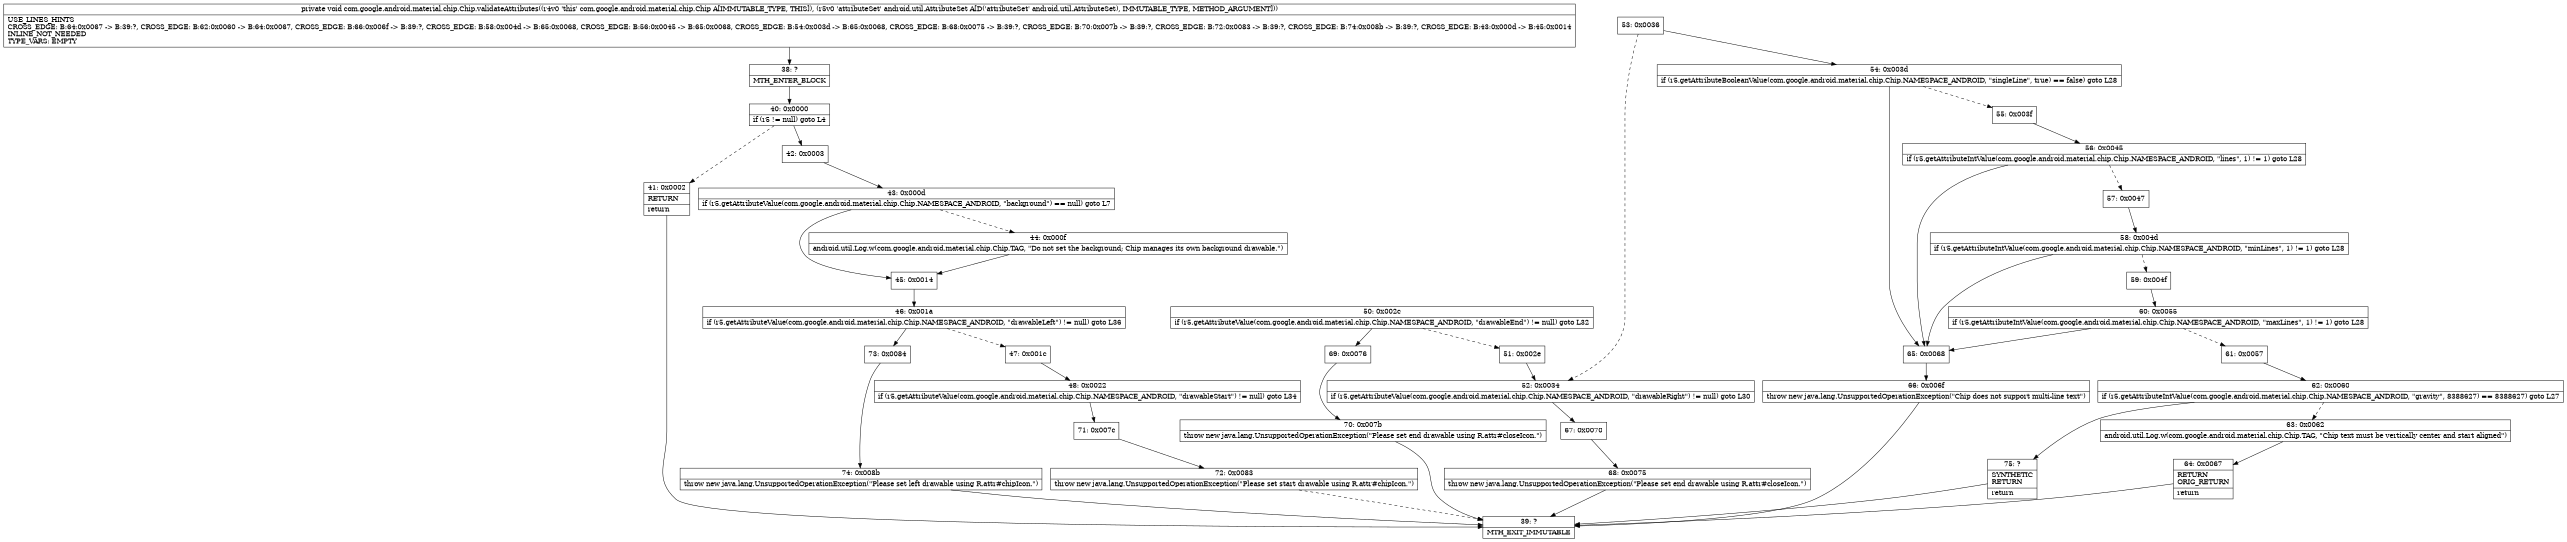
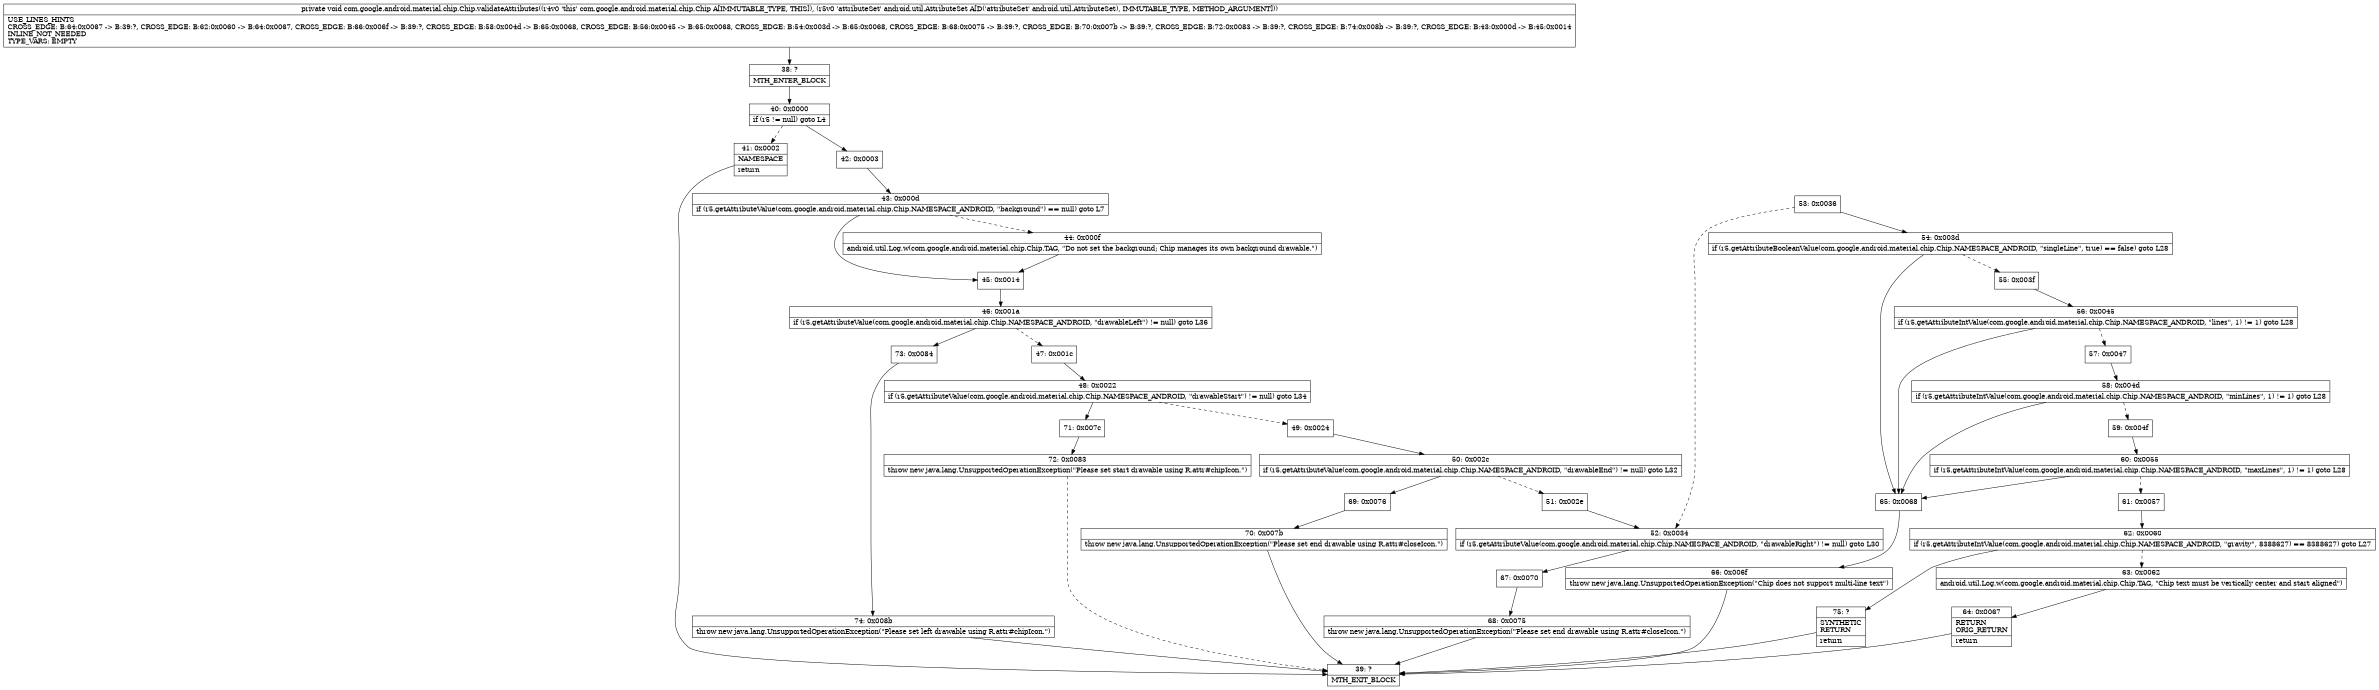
node "41: 0x0002": text "RETURN" -> "NAMESPACE"
node "49: 0x0024": added
node "39: ?": text "MTH_EXIT_IMMUTABLE" -> "MTH_EXIT_BLOCK"
